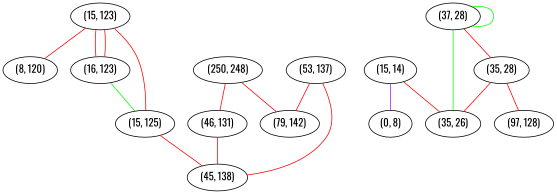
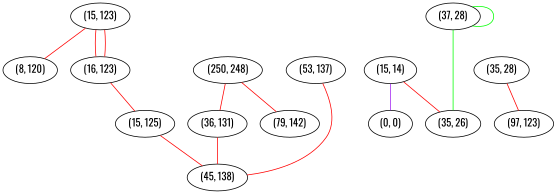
edge "(37, 28)" -- "(35, 28)": removed
edge "(15, 123)" -- "(15, 125)": removed
edge "(16, 123)" -- "(15, 125)": color green -> red
edge "(53, 137)" -- "(79, 142)": removed
edge "(35, 28)" -- "(35, 26)": removed
node "(46, 131)": label "(46, 131)" -> "(36, 131)"
node "(0, 8)": label "(0, 8)" -> "(0, 0)"
node "(97, 128)": label "(97, 128)" -> "(97, 123)"
